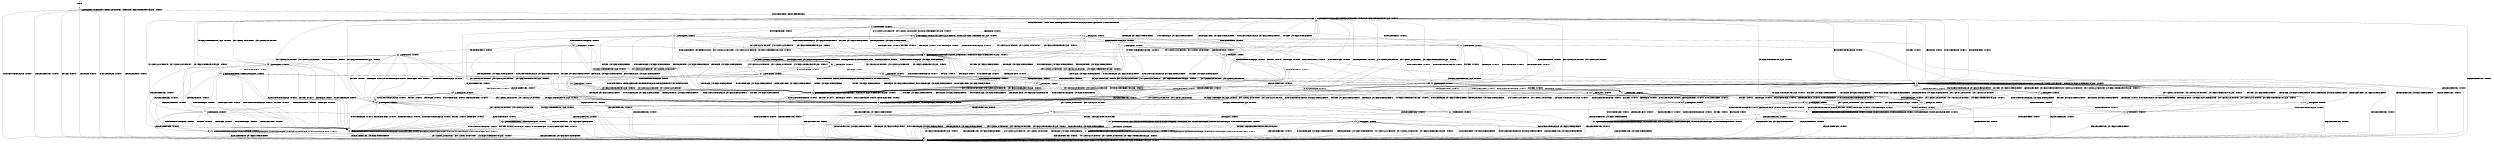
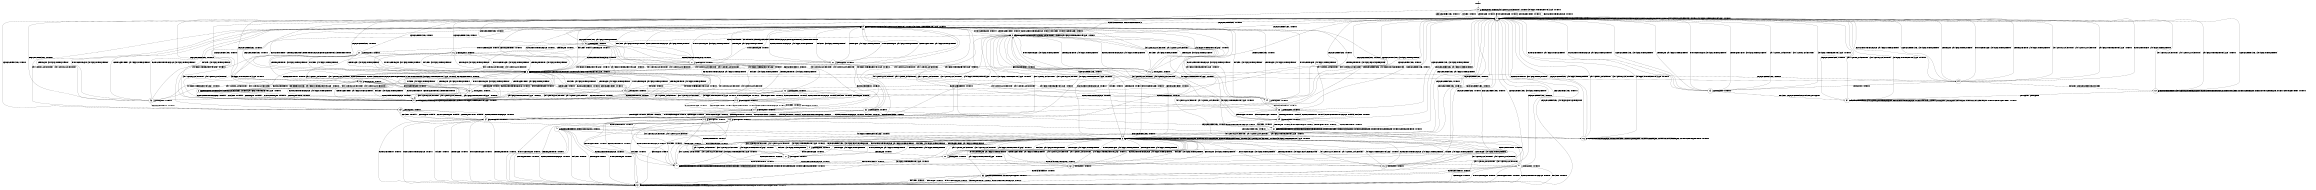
edge "s6" -> "s12": now "s36" -> "s12"
edge "s3" -> "s4": label "ECDH_CLIENT_HELLO / TIMEOUT" -> "CHANGE_CIPHER_SPEC / Alert(FATAL,HANDSHAKE_FAILURE)"
edge "s43" -> "s1": label "CHANGE_CIPHER_SPEC / TIMEOUT" -> "CIPHER_CIPHER_SPEC / TIMEOUT"
edge "s9" -> "s1": reversed
